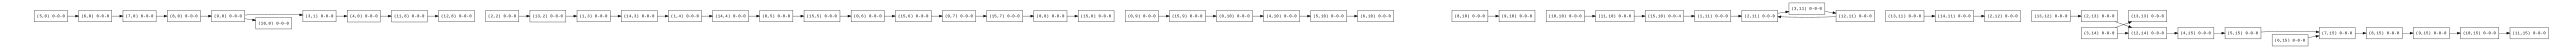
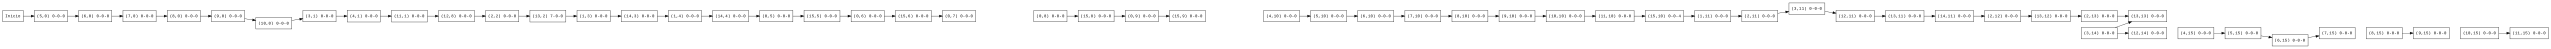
edge "(9,0) 0-0-0" -> "(3,1) 0-0-0": now "(10,0) 0-0-0" -> "(3,1) 0-0-0"
node "Inicio": added
node "(4,0) 0-0-0": label "(4,0) 0-0-0" -> "(4,1) 0-0-0"
node "(11,8) 0-0-0": label "(11,8) 0-0-0" -> "(11,1) 0-0-0"
edge "(12,8) 0-0-0" -> "(2,2) 0-0-0": added
node "(13,2) 0-0-0": label "(13,2) 0-0-0" -> "(13,2) 7-0-0"
node "(15,7) 0-0-0": removed
edge "(15,8) 0-0-0" -> "(0,9) 0-0-0": added
node "(0,10) 0-0-0": removed
node "(7,10) 0-0-0": added
edge "(9,10) 0-0-0" -> "(10,10) 0-0-0": added
edge "(2,12) 0-0-0" -> "(13,12) 0-0-0": added
edge "(12,11) 0-0-0" -> "(2,11) 0-0-0": now "(12,11) 0-0-0" -> "(13,11) 0-0-0"
edge "(2,13) 0-0-0" -> "(12,14) 0-0-0": now "(2,13) 0-0-0" -> "(13,13) 0-0-0"
edge "(5,15) 0-0-0" -> "(7,15) 0-0-0": now "(5,15) 0-0-0" -> "(6,15) 0-0-0"
edge "(12,14) 0-0-0" -> "(4,15) 0-0-0": removed
edge "(7,15) 0-0-0" -> "(8,15) 0-0-0": removed
edge "(9,15) 0-0-0" -> "(10,15) 0-0-0": removed
